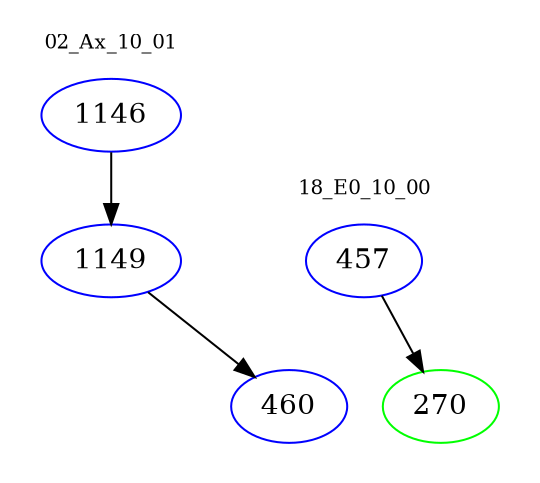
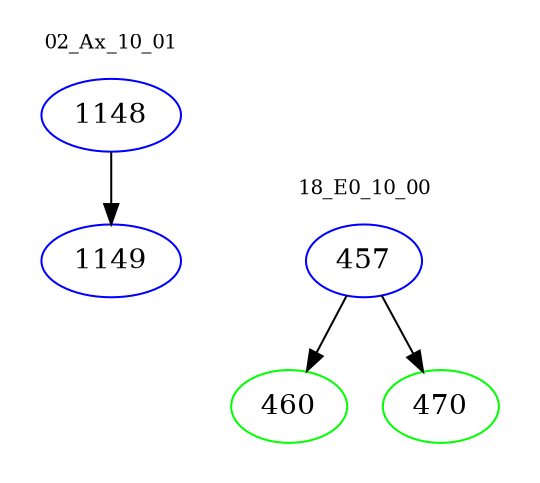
node "1146": label "1146" -> "1148"
edge "1149" -> "460": now "457" -> "460"
node "460": color blue -> green
node "270": label "270" -> "470"
